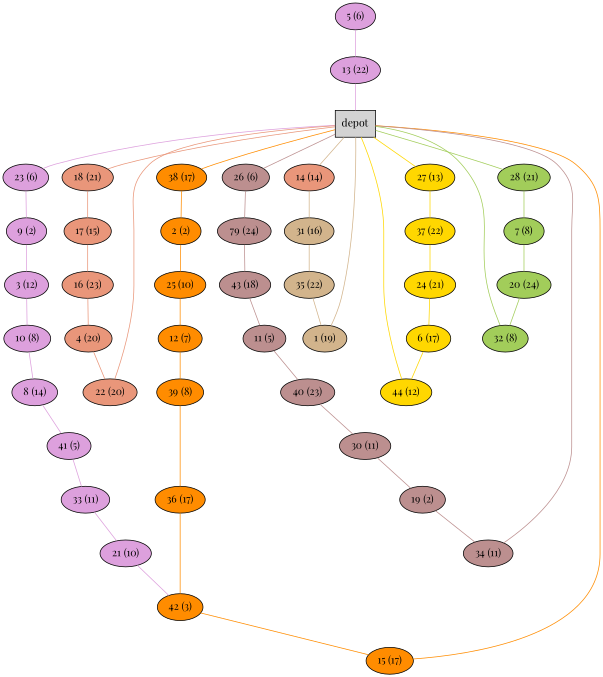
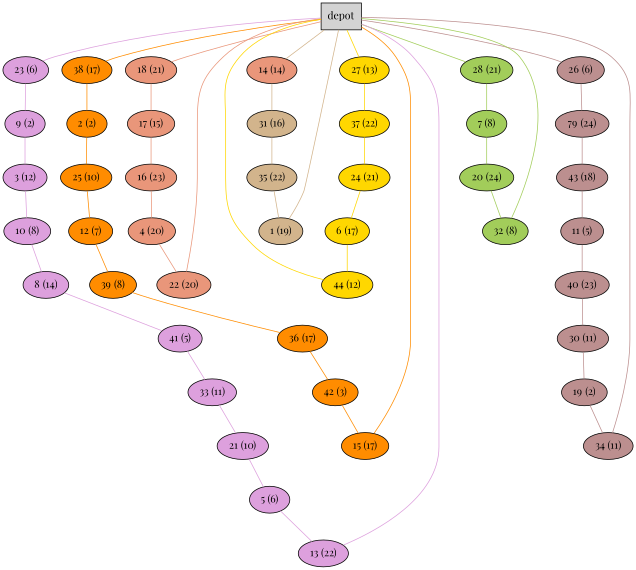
edge "21 (10)" -- "42 (3)": now "21 (10)" -- "5 (6)"
